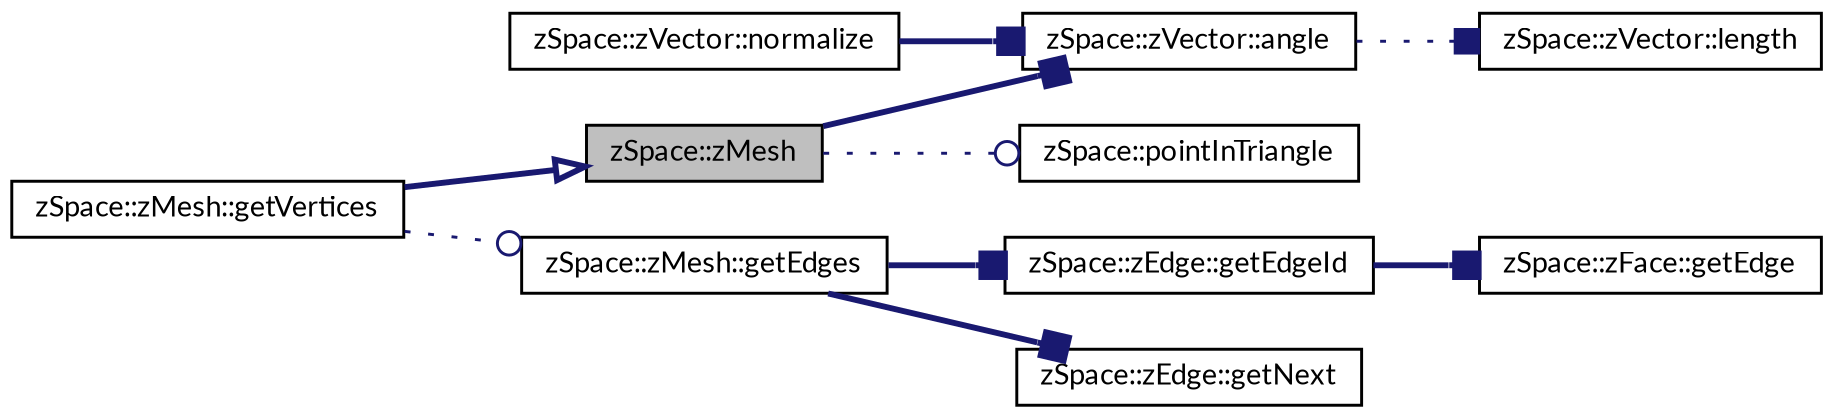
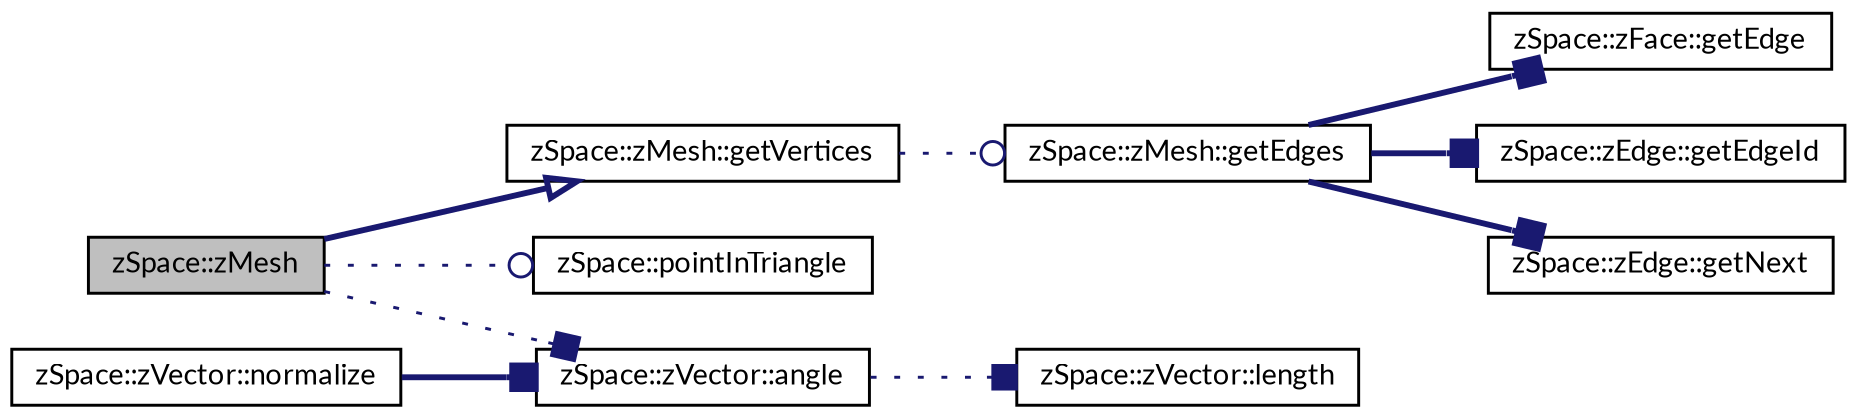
edge "zSpace::zMesh" -> "zSpace::zVector::angle": style bold -> dotted
edge "zSpace::zMesh::getVertices" -> "zSpace::zMesh": reversed
edge "zSpace::zEdge::getEdgeId" -> "zSpace::zFace::getEdge": now "zSpace::zMesh::getEdges" -> "zSpace::zFace::getEdge"
